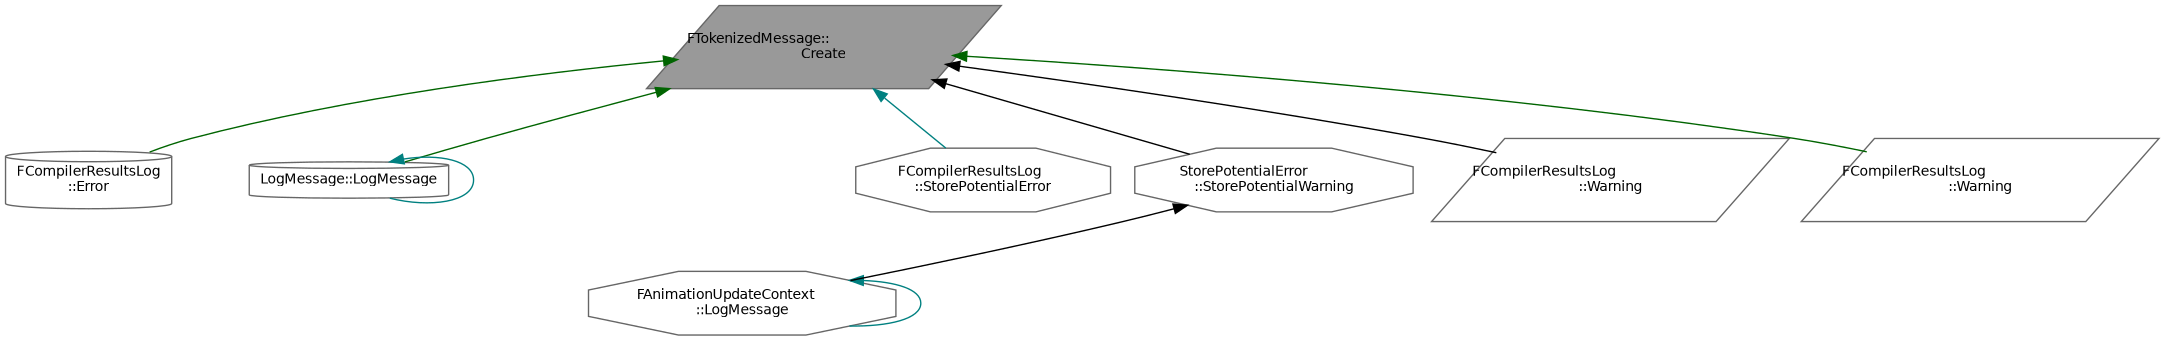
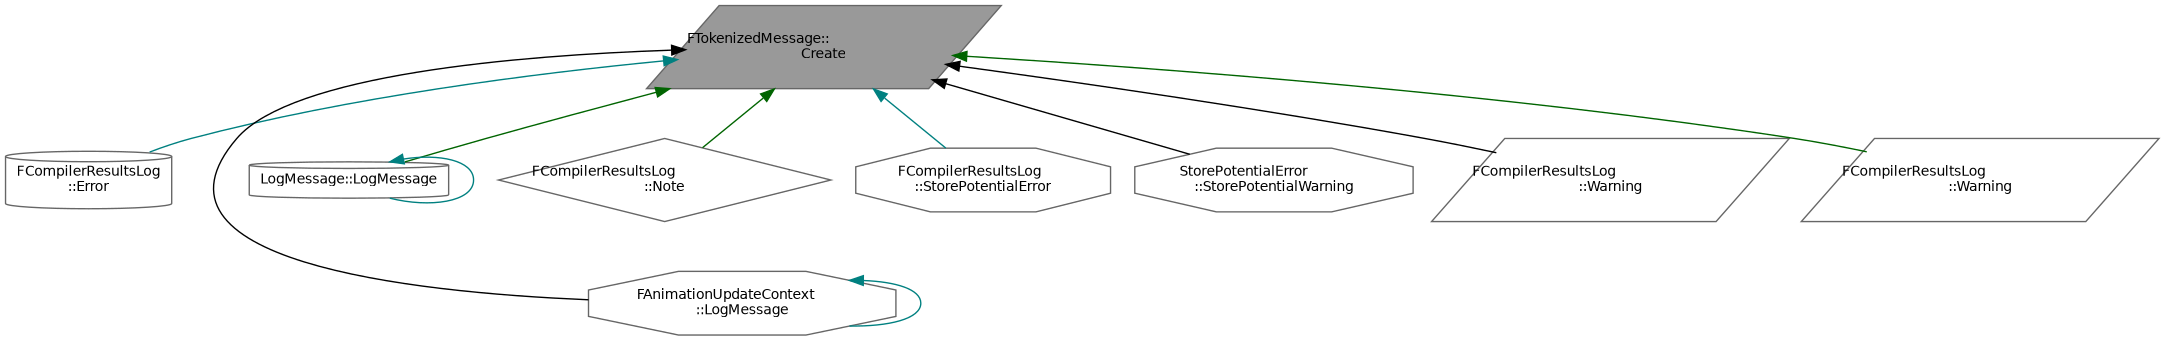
edge "FCompilerResultsLog ::Error" -> "FTokenizedMessage:: Create": color darkgreen -> teal
node "FCompilerResultsLog ::Note": added
edge "FAnimationUpdateContext ::LogMessage" -> "StorePotentialError ::StorePotentialWarning": now "FAnimationUpdateContext ::LogMessage" -> "FTokenizedMessage:: Create"
